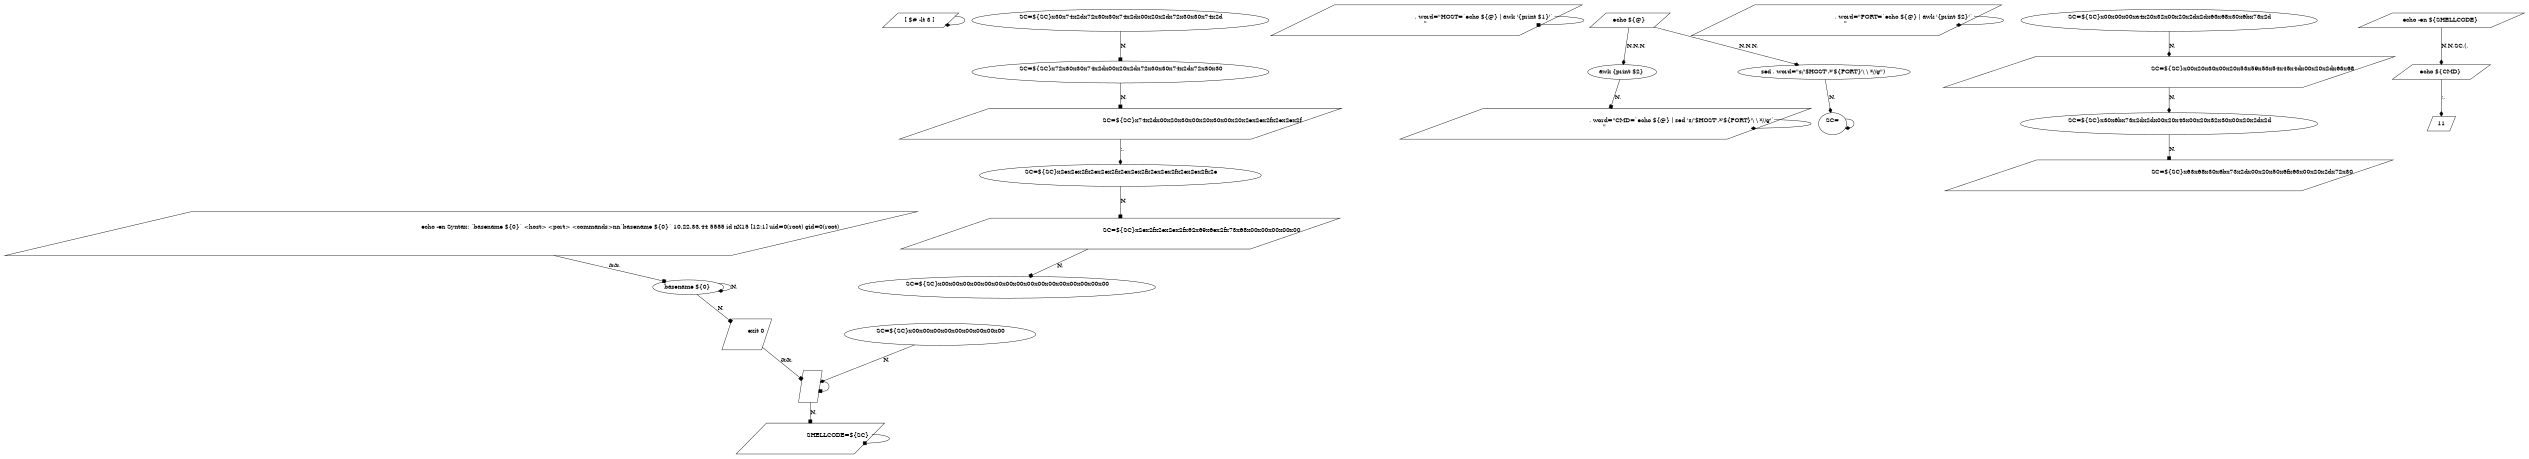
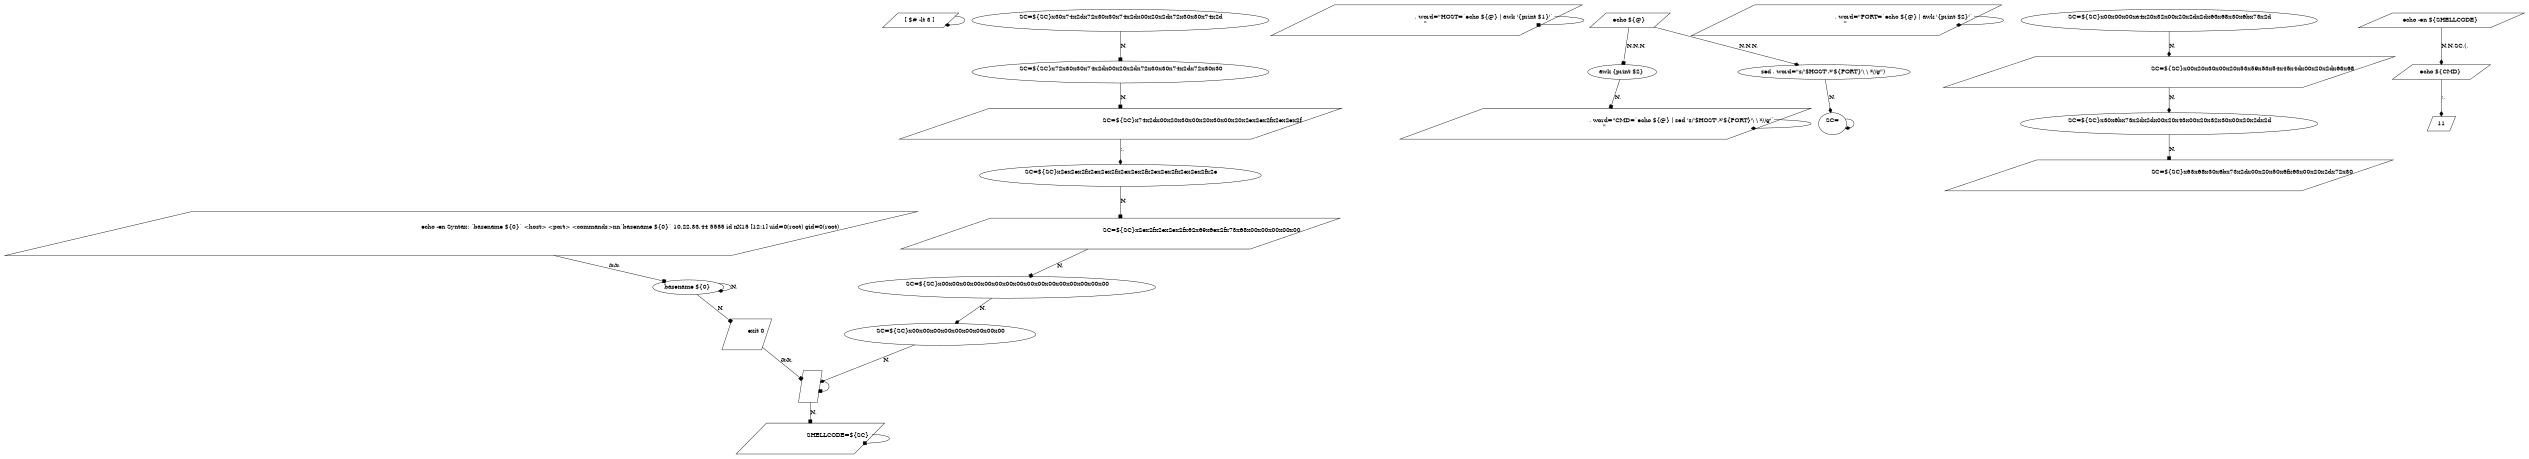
edge "echo ${@}" -> "awk {print $2}": arrowhead diamond -> box
edge "SC=${SC}x00x00x00x00x00x00x00x00x00x00x00x00x00x00x00x00" -> "SC=${SC}x00x00x00x00x00x00x00x00x00": added, label "N,"
